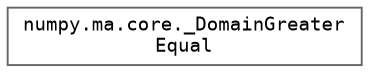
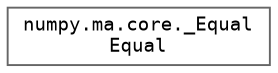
node "numpy.ma.core._DomainGreater Equal": label "numpy.ma.core._DomainGreater Equal" -> "numpy.ma.core._Equal Equal"
